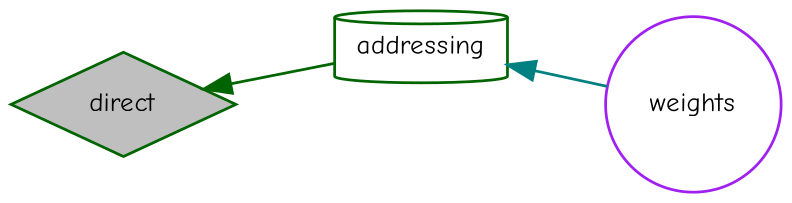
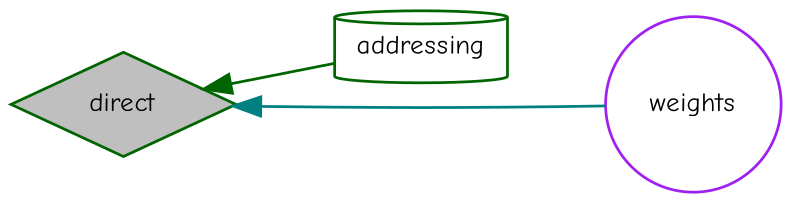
edge "weights" -> "addressing": now "weights" -> "direct"
